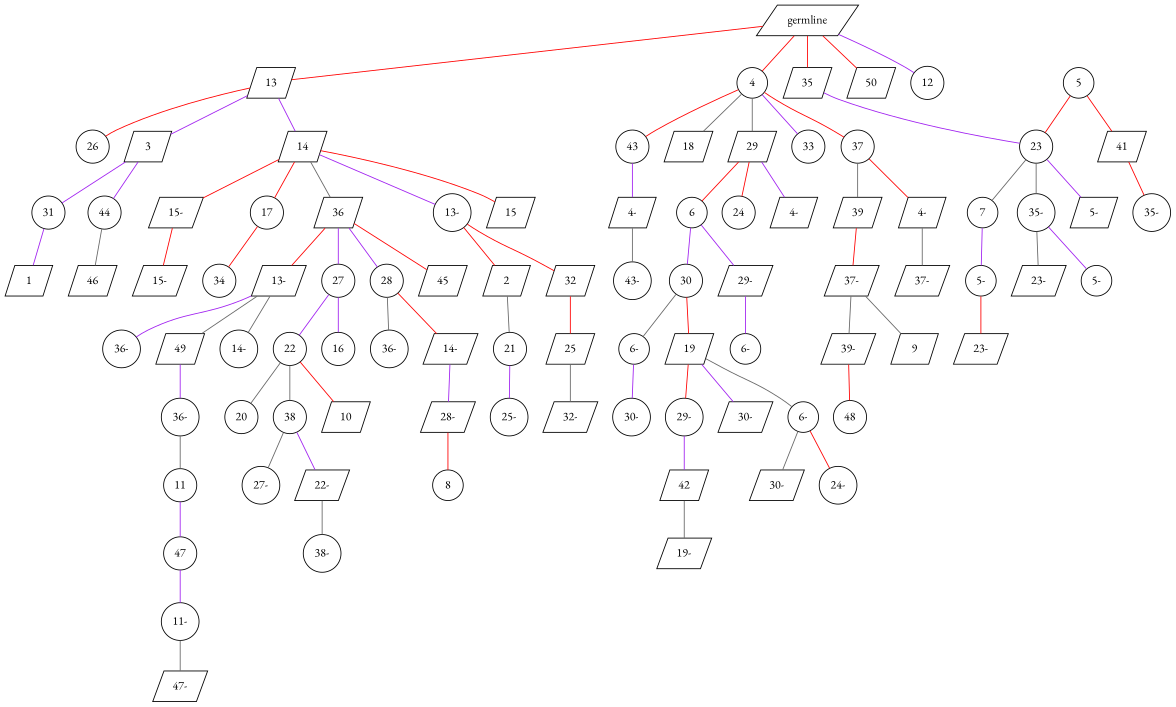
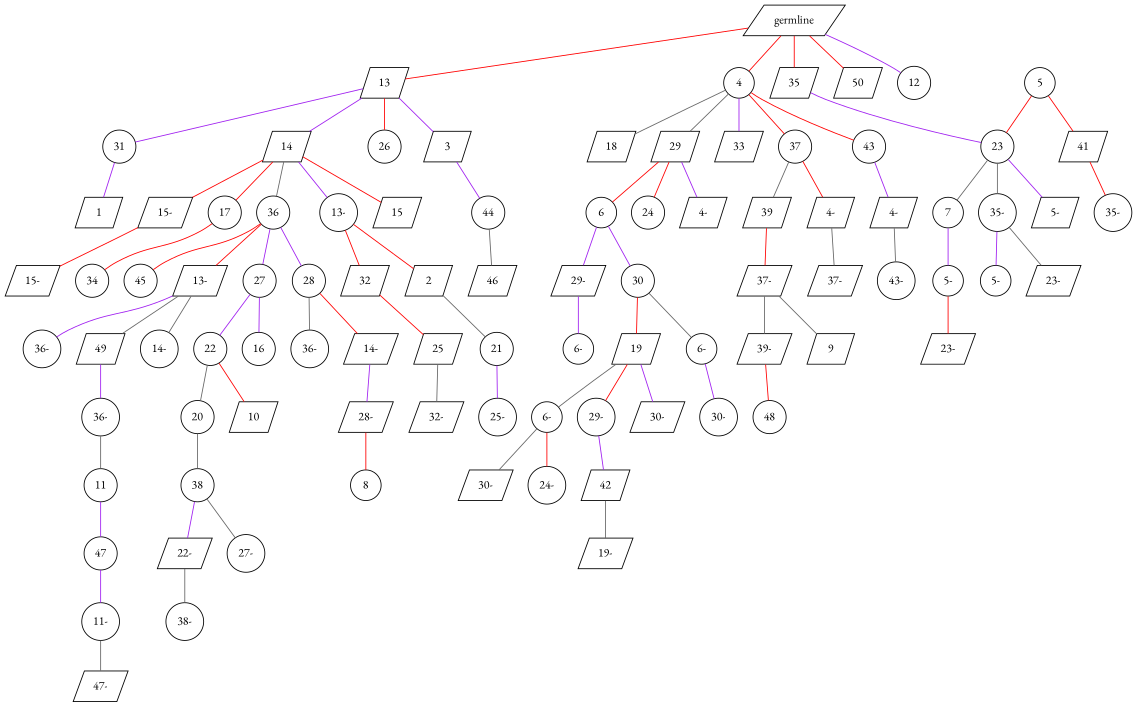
node "33": shape circle -> parallelogram
edge "3" -- "31": now "13" -- "31"
node "36": shape parallelogram -> circle
node "45": shape parallelogram -> circle
edge "22" -- "38": now "20" -- "38"
